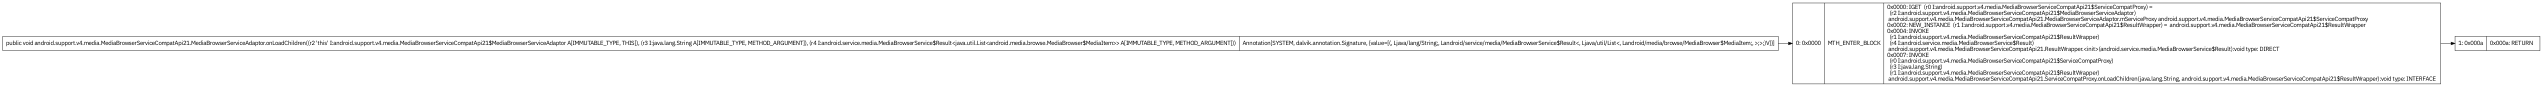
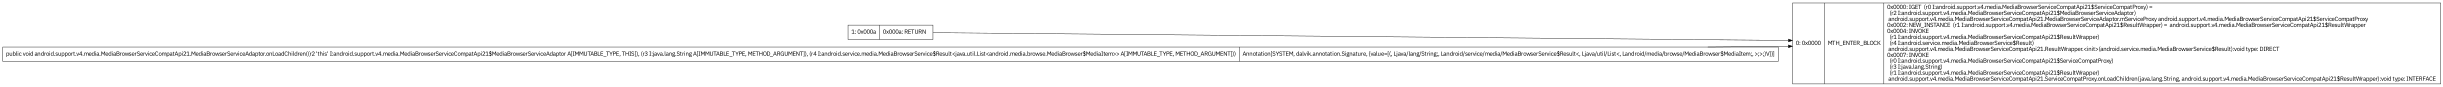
edge "0: 0x0000" -> "1: 0x000a": reversed
